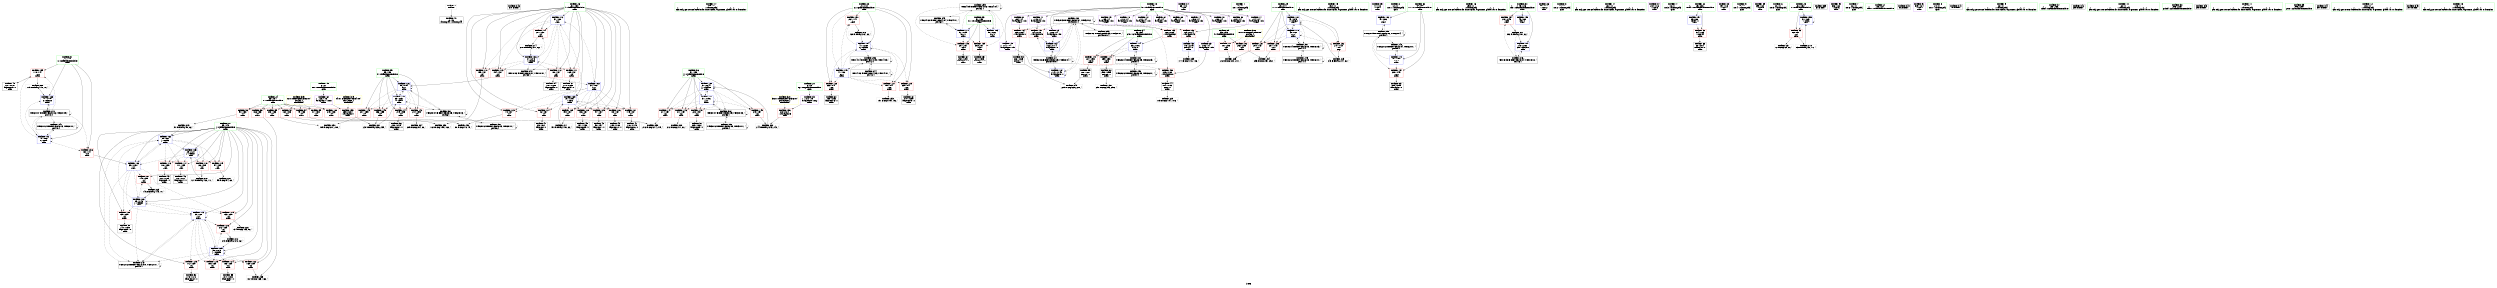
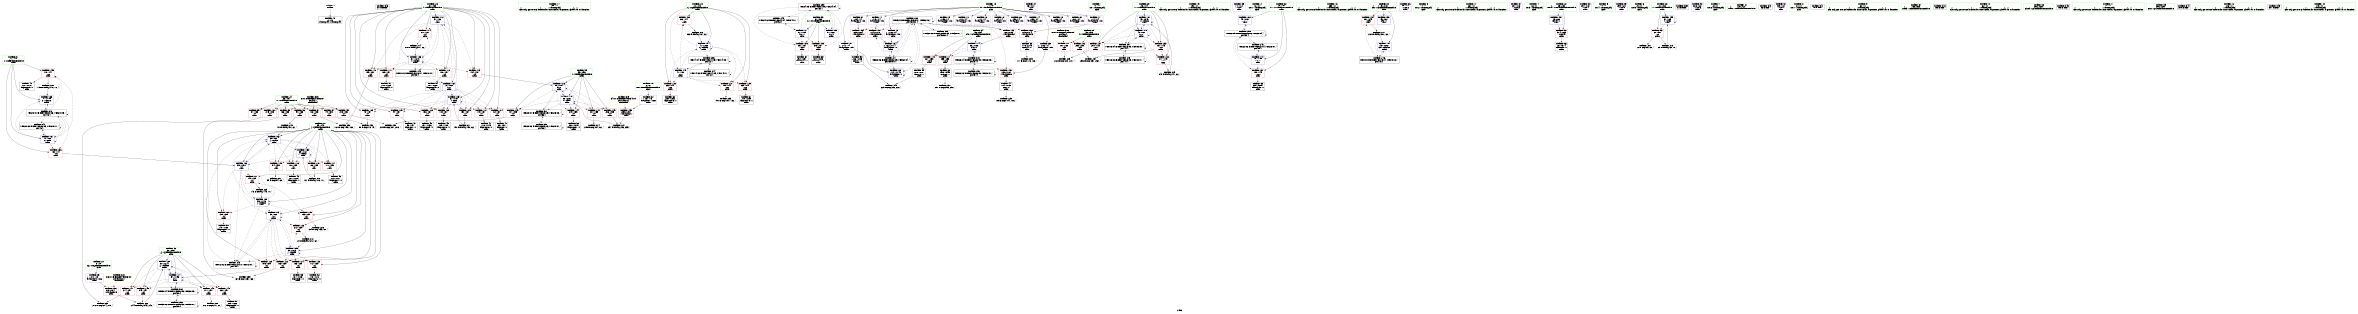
edge "NodeID: 181" -> "NodeID: 132": now "NodeID: 133" -> "NodeID: 132"
edge "NodeID: 125" -> "NodeID: 177": added
